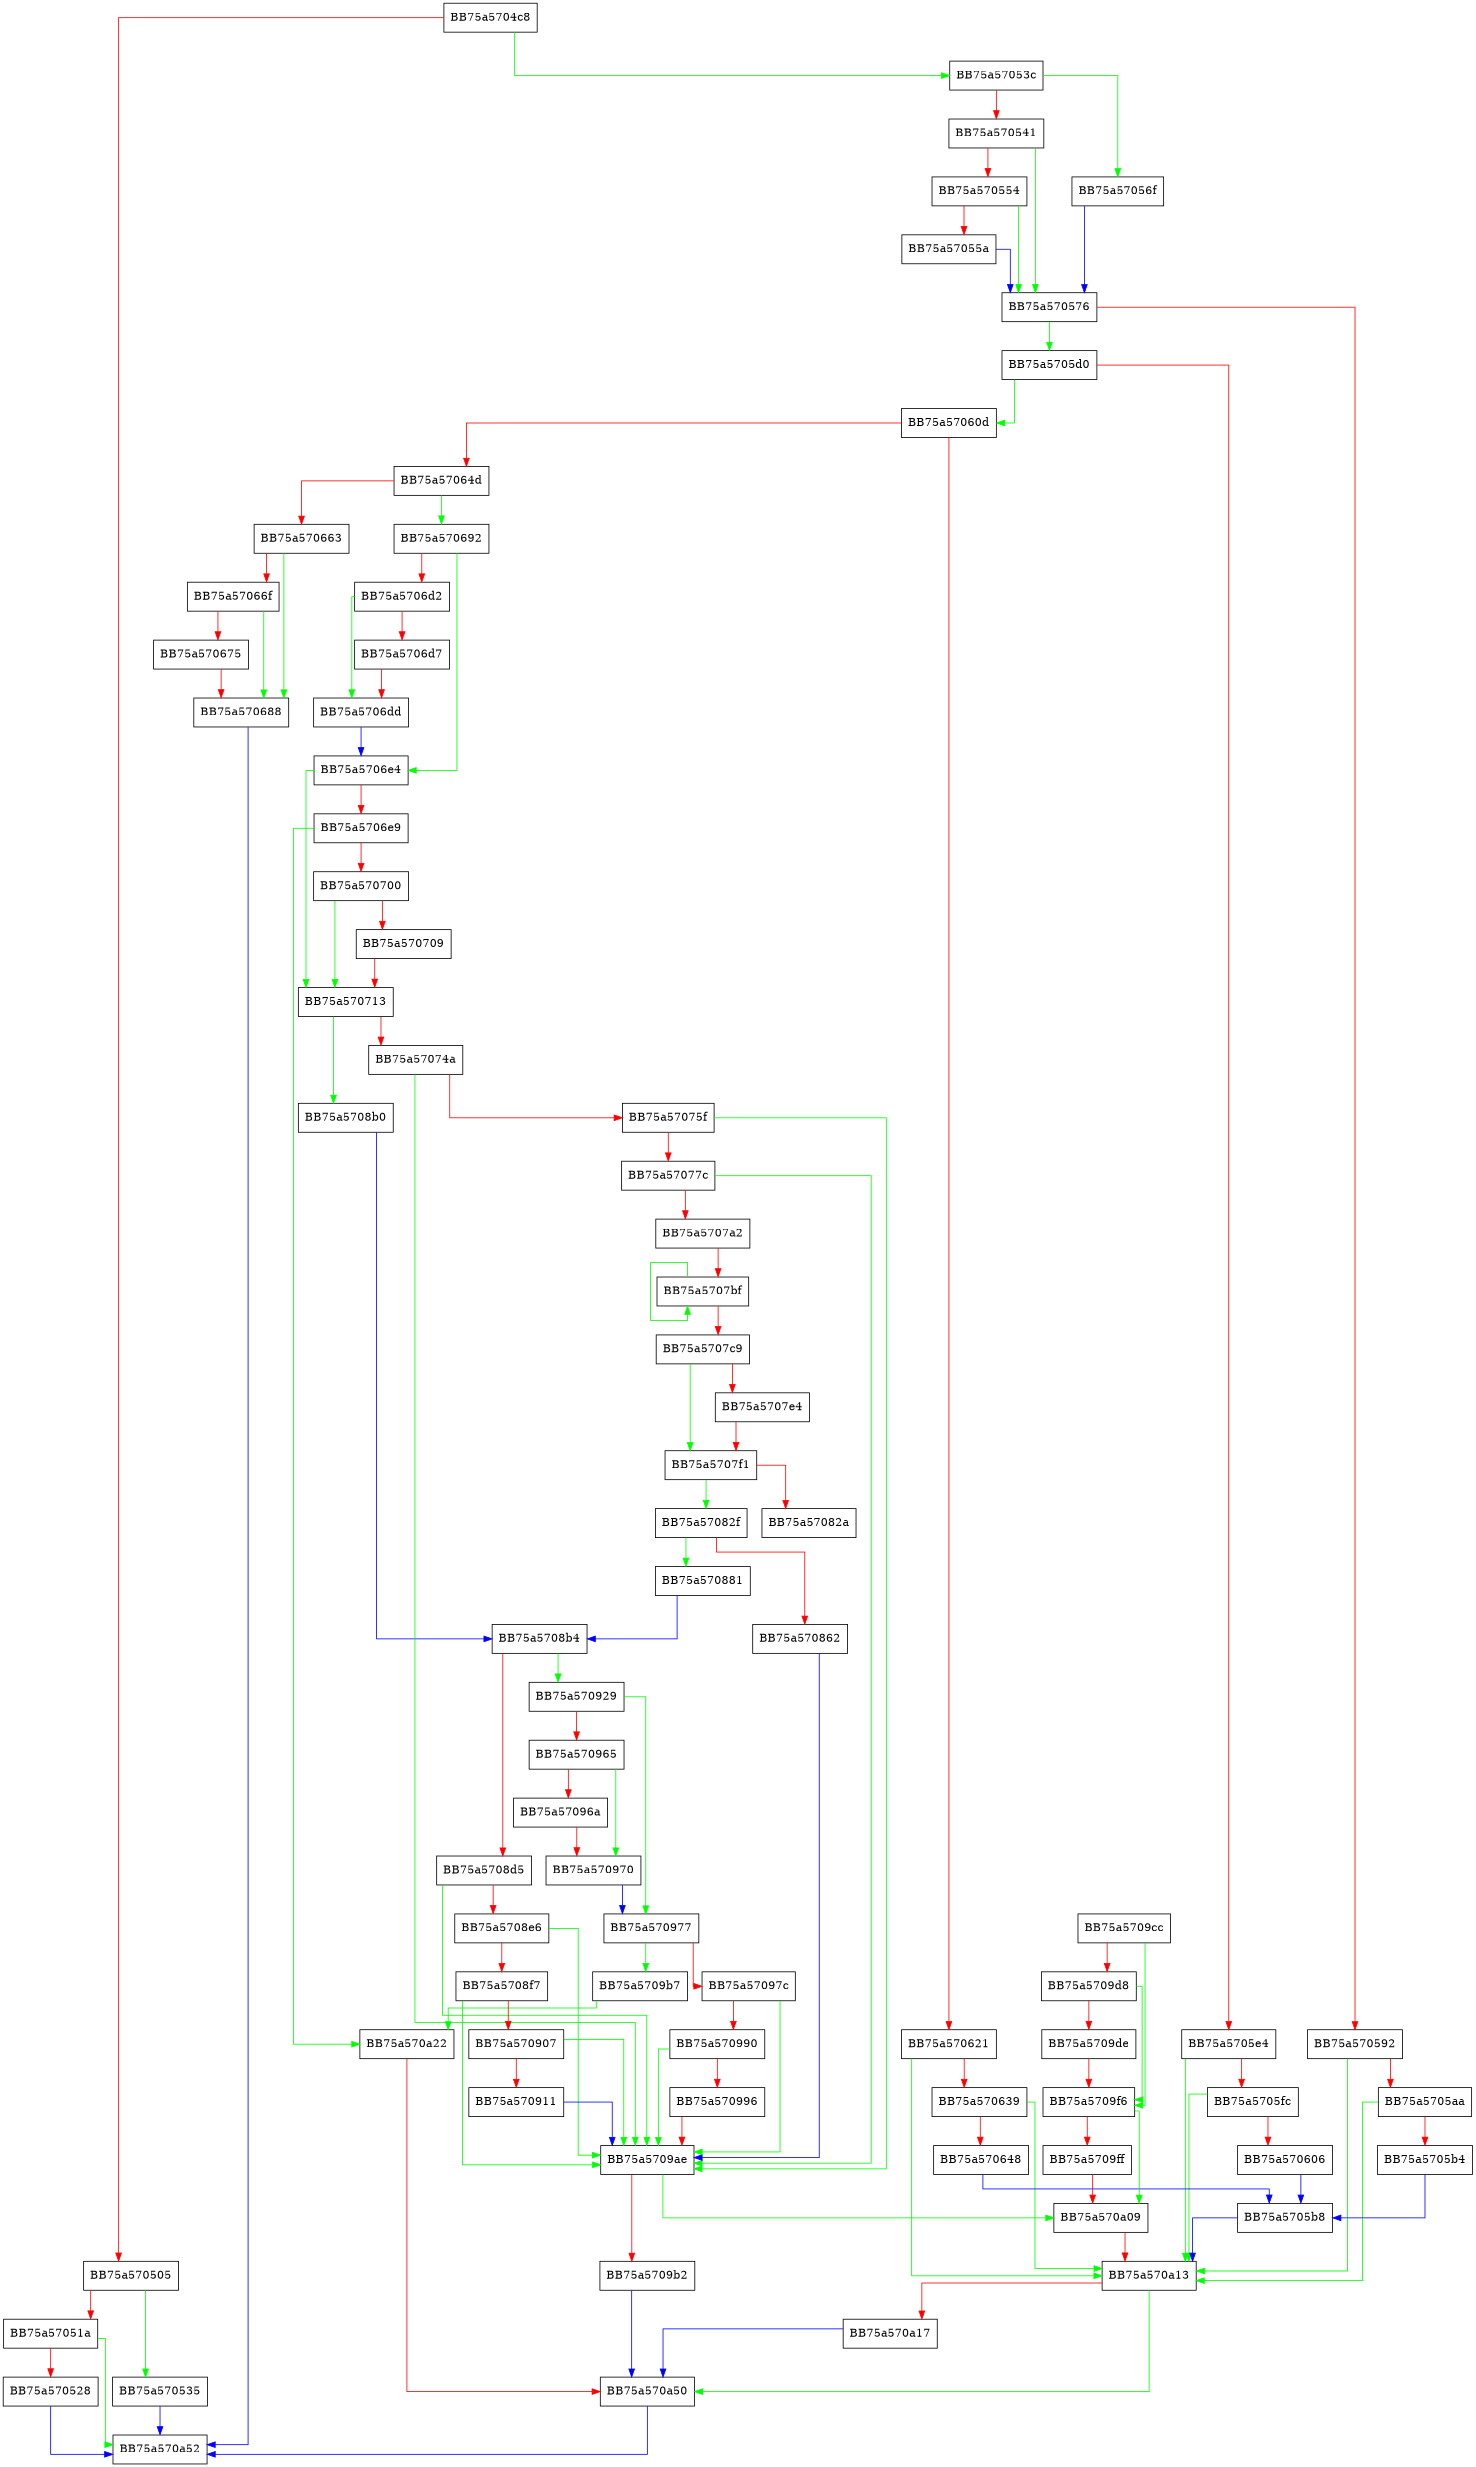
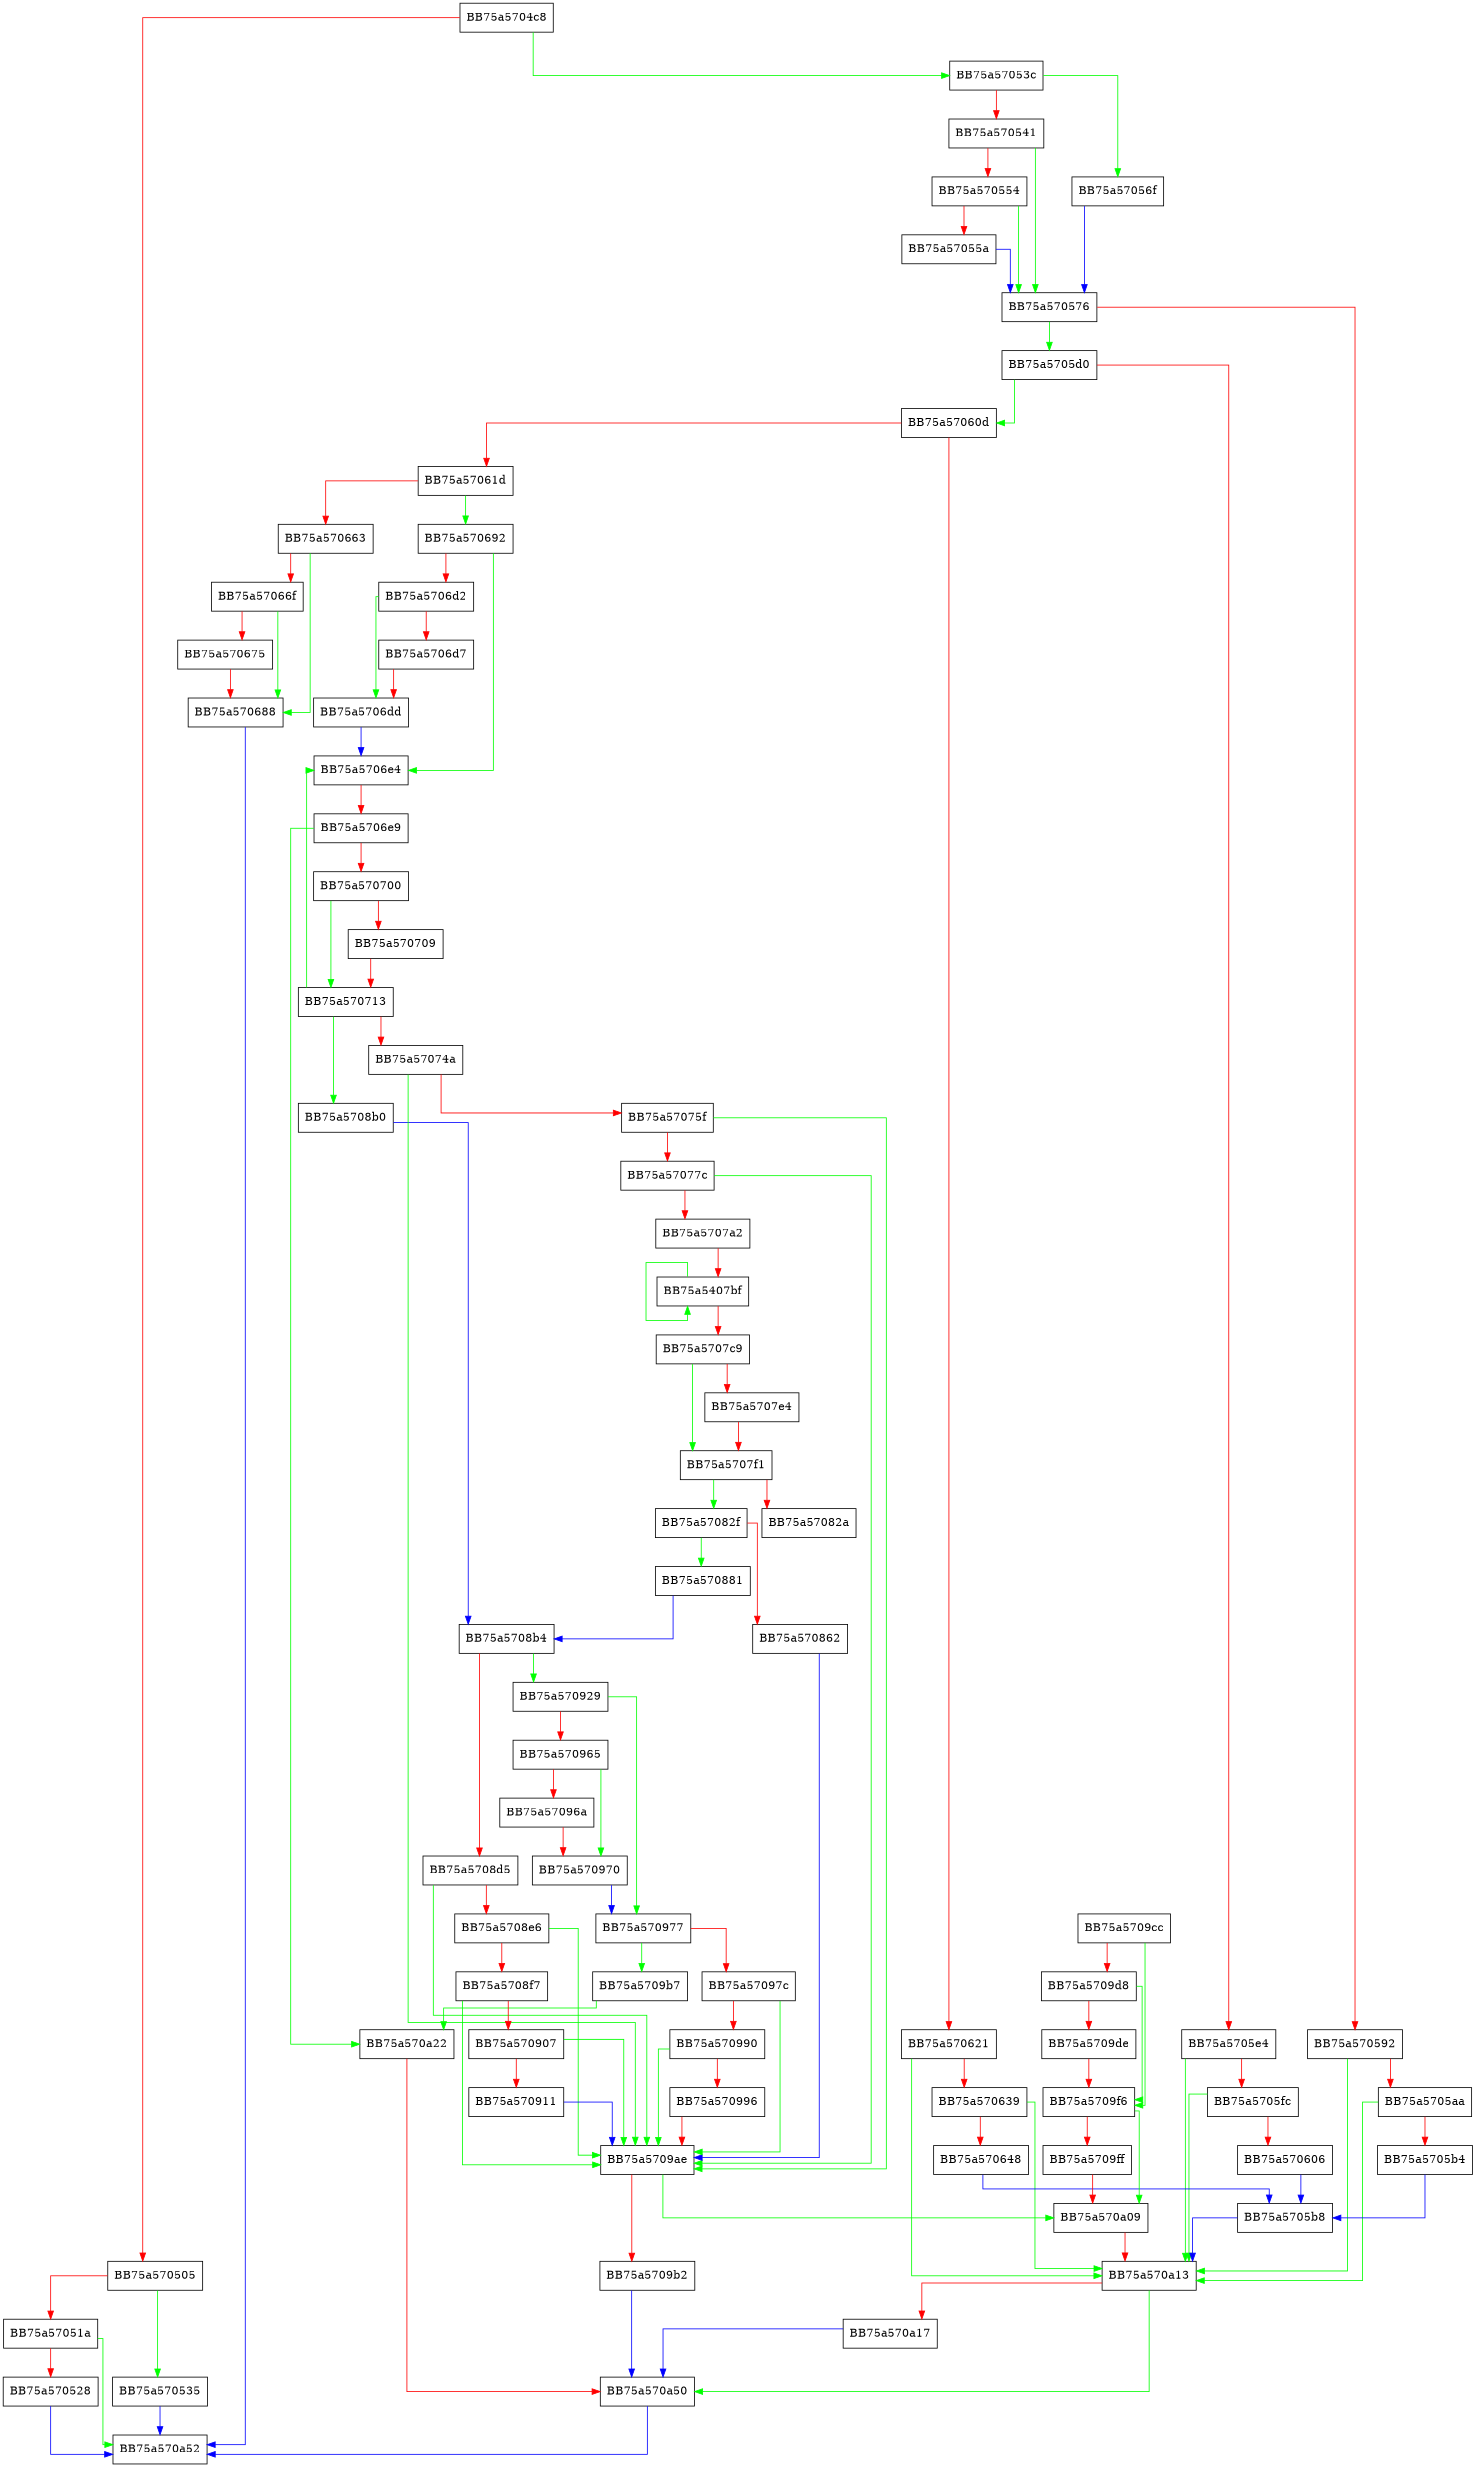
node "BB75a57064d": label "BB75a57064d" -> "BB75a57061d"
edge "BB75a5706e4" -> "BB75a570713": reversed
node "BB75a5707bf": label "BB75a5707bf" -> "BB75a5407bf"
